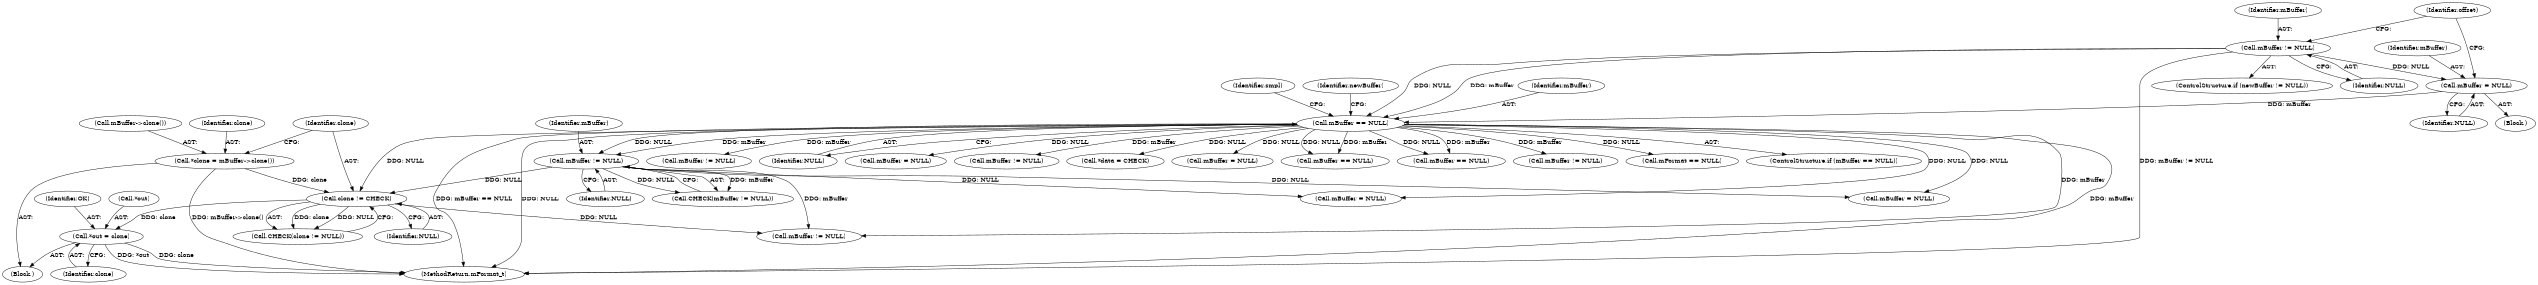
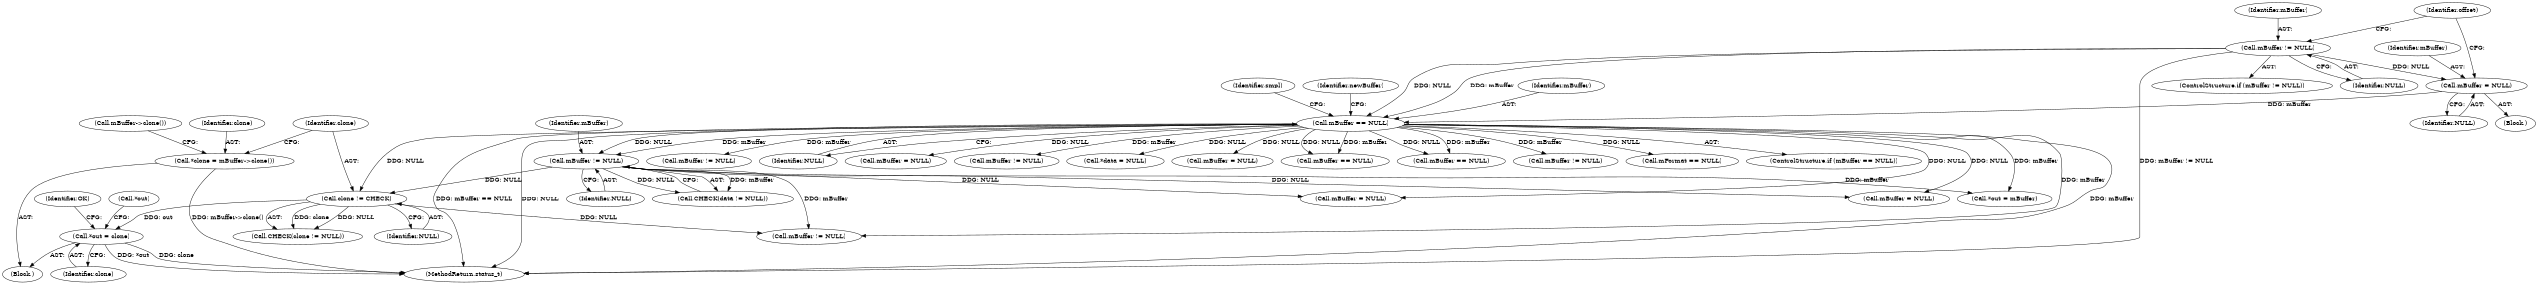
node "(ControlStructure,if (newBuffer != NULL))": label "(ControlStructure,if (newBuffer != NULL))" -> "(ControlStructure,if (mBuffer != NULL))"
edge "(Call,mBuffer->clone())" -> "(Call,*clone = mBuffer->clone())": label "AST: " -> "CFG: "
node "(Call,*data = CHECK)": label "(Call,*data = CHECK)" -> "(Call,*data = NULL)"
edge "(Call,*clone = mBuffer->clone())" -> "(Call,clone != CHECK)": removed, label "DDG: clone"
node "(Call,CHECK(mBuffer != NULL))": label "(Call,CHECK(mBuffer != NULL))" -> "(Call,CHECK(data != NULL))"
node "(Call,*out = mBuffer)": added
edge "(Identifier,OK)" -> "(Call,*out = clone)": label "AST: " -> "CFG: "
edge "(Call,*out)" -> "(Call,*out = clone)": label "AST: " -> "CFG: "
edge "(Call,clone != CHECK)" -> "(Call,*out = clone)": label "DDG: clone" -> "DDG: out"
edge "(Call,CHECK(clone != NULL))" -> "(Call,clone != CHECK)": removed, label "CFG:"
node "(MethodReturn,mFormat_t)": label "(MethodReturn,mFormat_t)" -> "(MethodReturn,status_t)"
